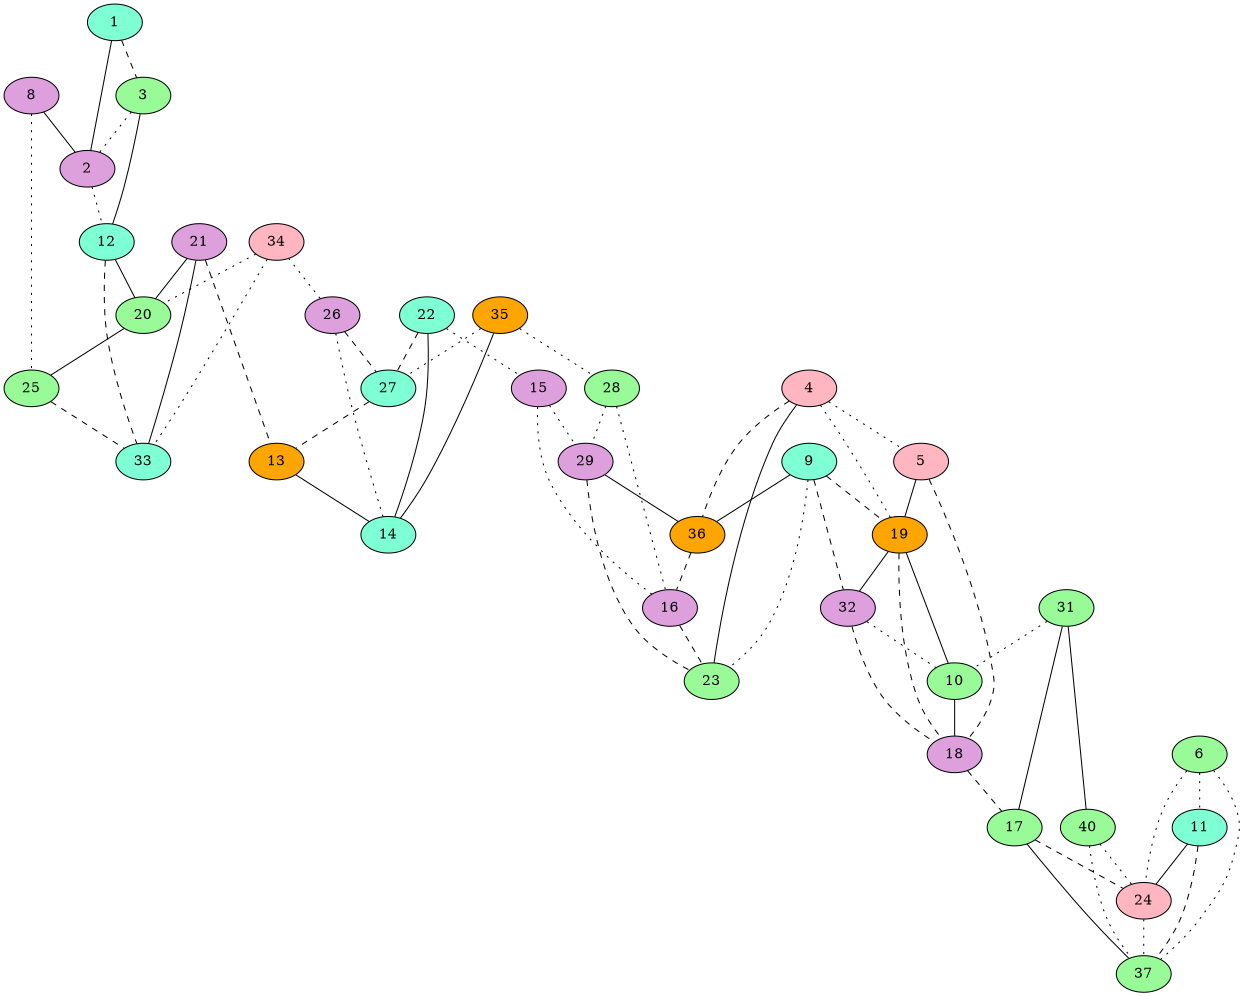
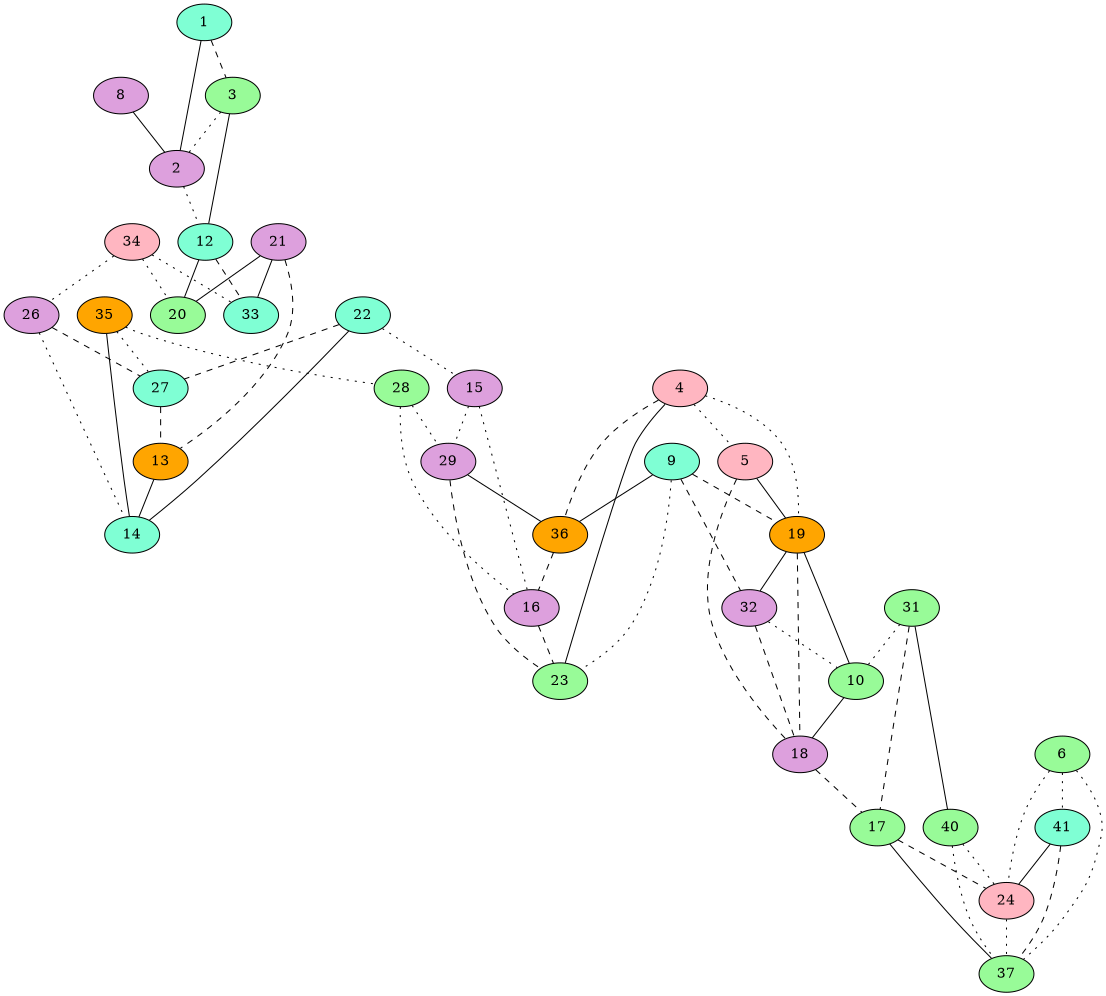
node "25": removed
edge "31" -- "17": style solid -> dashed
node "11": label "11" -> "41"
